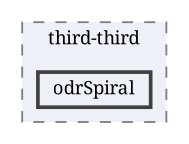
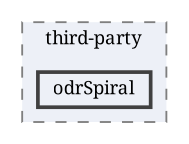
cluster "third-third": label "third-third" -> "third-party"
